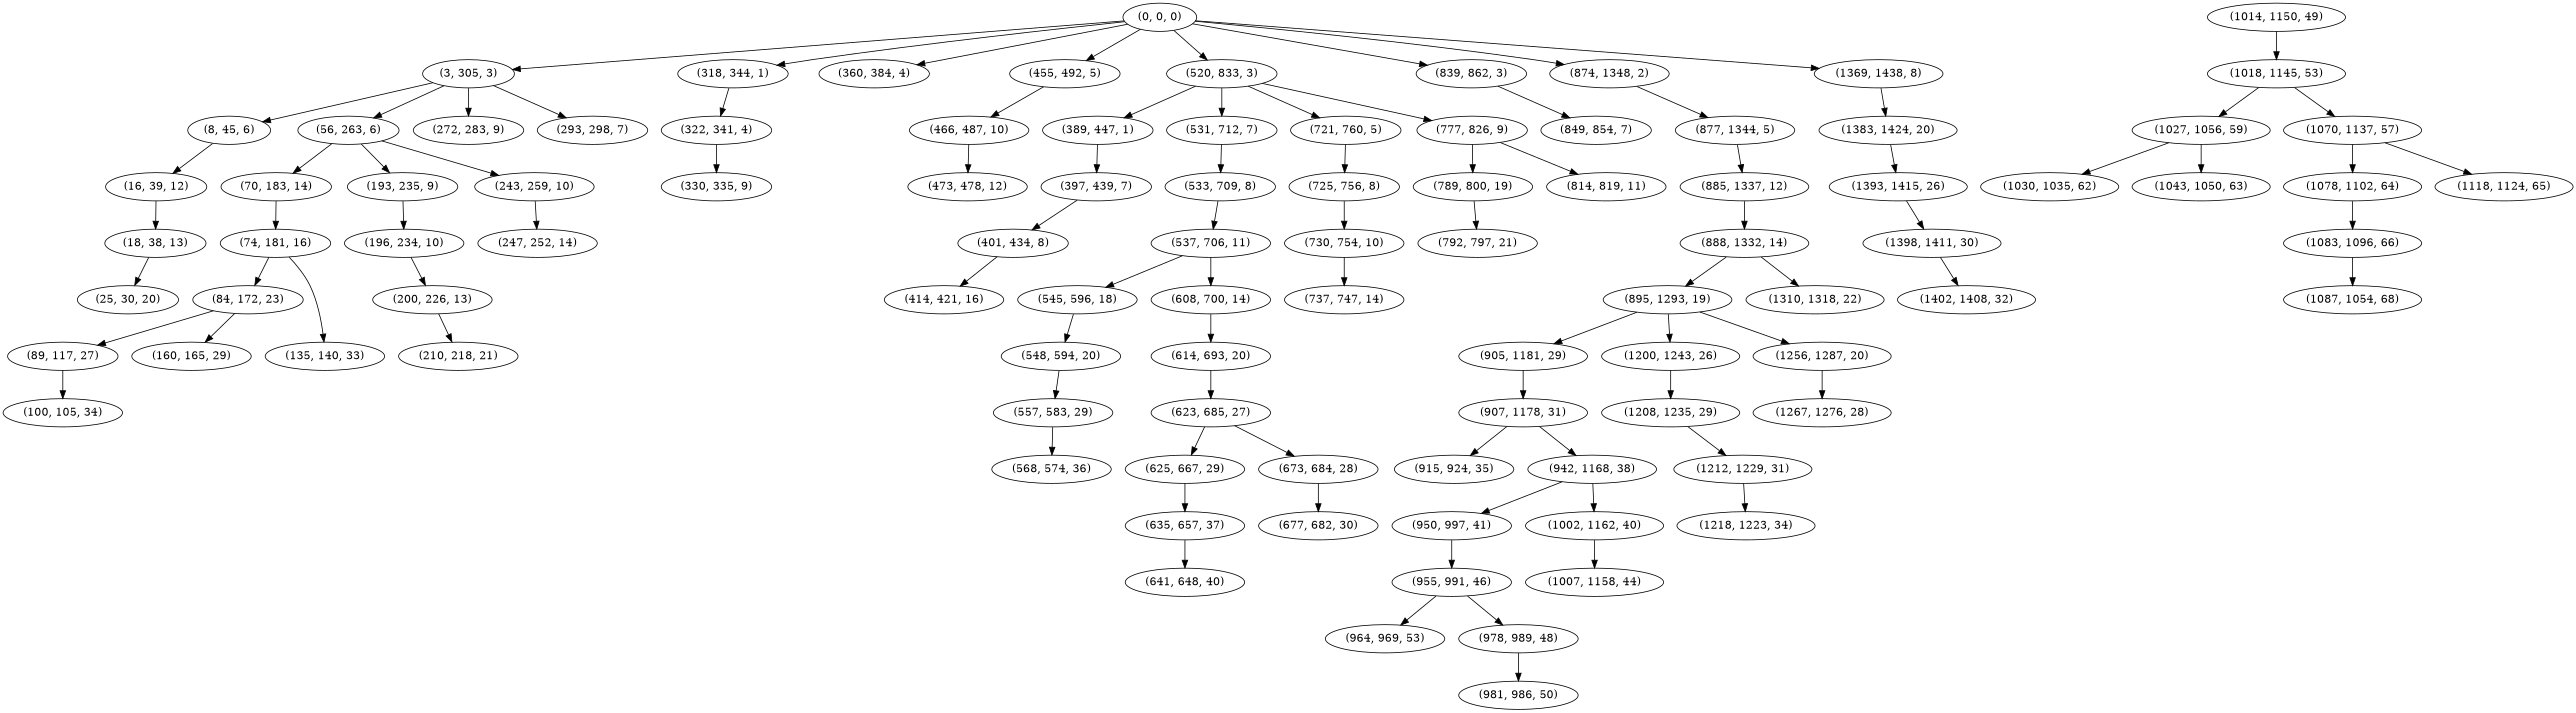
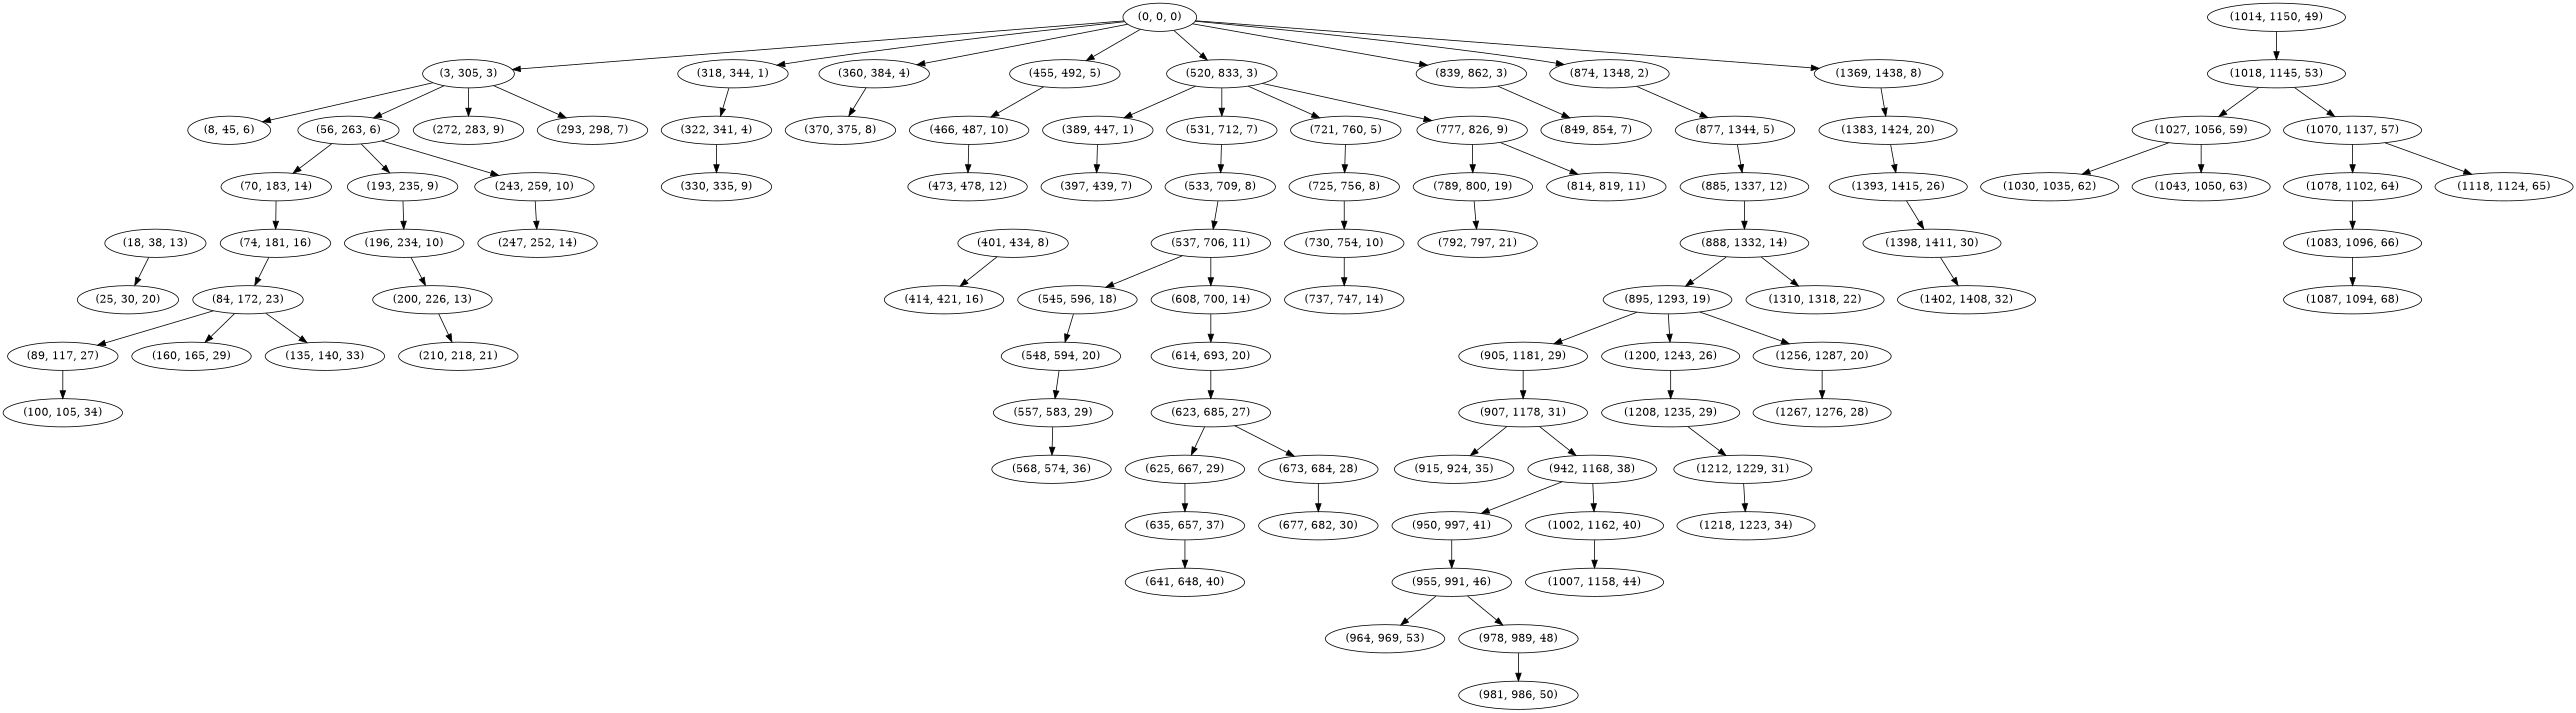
node "(370, 375, 8)": added
node "(16, 39, 12)": removed
edge "(397, 439, 7)" -> "(401, 434, 8)": removed
edge "(74, 181, 16)" -> "(135, 140, 33)": now "(84, 172, 23)" -> "(135, 140, 33)"
node "(1087, 1054, 68)": label "(1087, 1054, 68)" -> "(1087, 1094, 68)"
